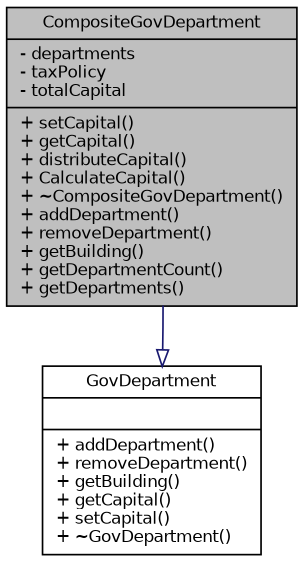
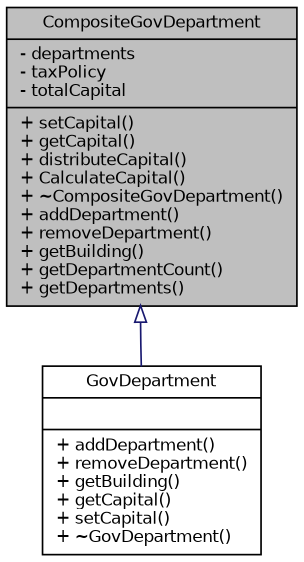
edge "CompositeGovDepartment" -> "GovDepartment": reversed
